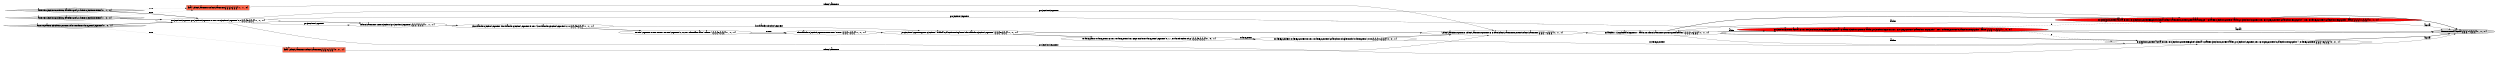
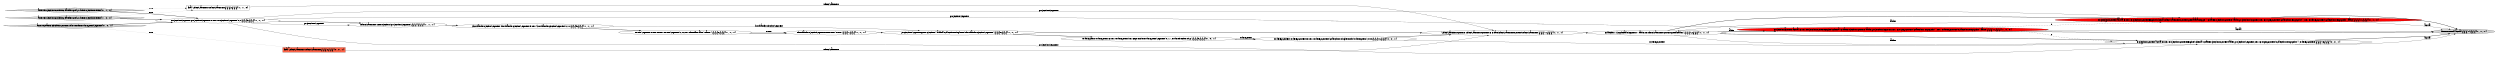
node "final SelectStatement selectStatement@@@2@@@['1', '1', '0']": fillcolor tomato -> white
